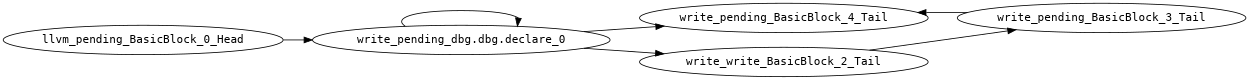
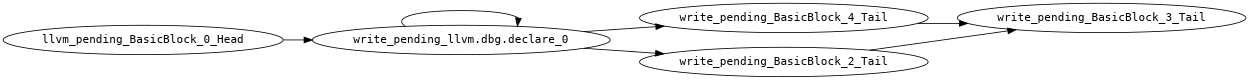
edge "write_pending_BasicBlock_3_Tail" -> "write_pending_BasicBlock_4_Tail": reversed
node "write_pending_dbg.dbg.declare_0": label "write_pending_dbg.dbg.declare_0" -> "write_pending_llvm.dbg.declare_0"
node "write_write_BasicBlock_2_Tail": label "write_write_BasicBlock_2_Tail" -> "write_pending_BasicBlock_2_Tail"
